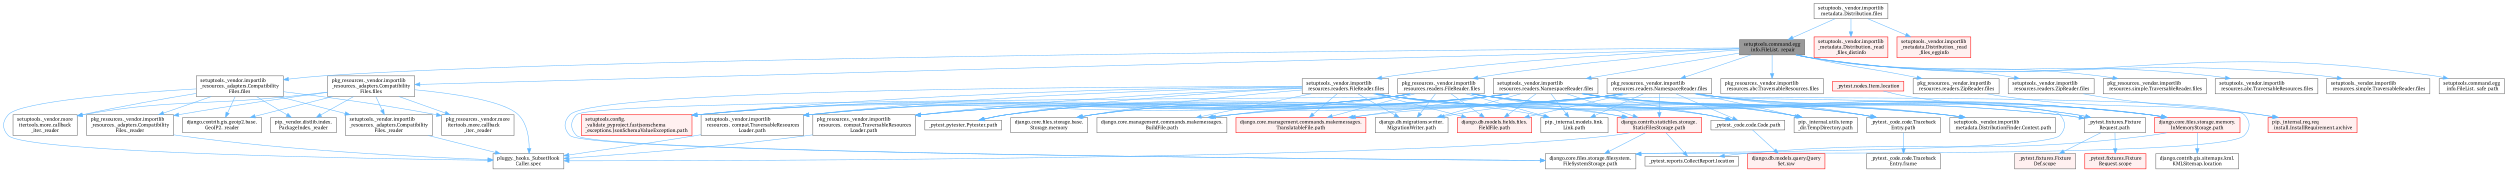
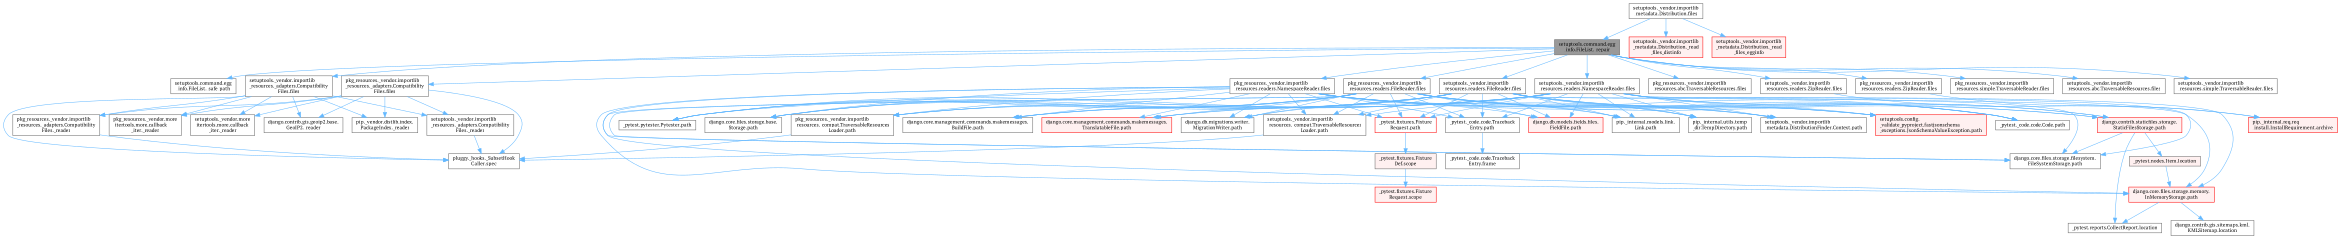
node "_pytest.nodes.Item.location": color red -> grey40
node "django.core.files.storage.base. Storage.memory": label "django.core.files.storage.base. Storage.memory" -> "django.core.files.storage.base. Storage.path"
node "_pytest.fixtures.Fixture Request.path": color grey40 -> red
edge "_pytest.fixtures.Fixture Request.path" -> "_pytest.fixtures.Fixture Request.scope": now "_pytest.fixtures.Fixture Def.scope" -> "_pytest.fixtures.Fixture Request.scope"
edge "django.contrib.staticfiles.storage. StaticFilesStorage.path" -> "pluggy._hooks._SubsetHook Caller.spec": now "django.contrib.staticfiles.storage. StaticFilesStorage.path" -> "_pytest.nodes.Item.location"
node "django.db.models.query.Query Set.raw": removed
